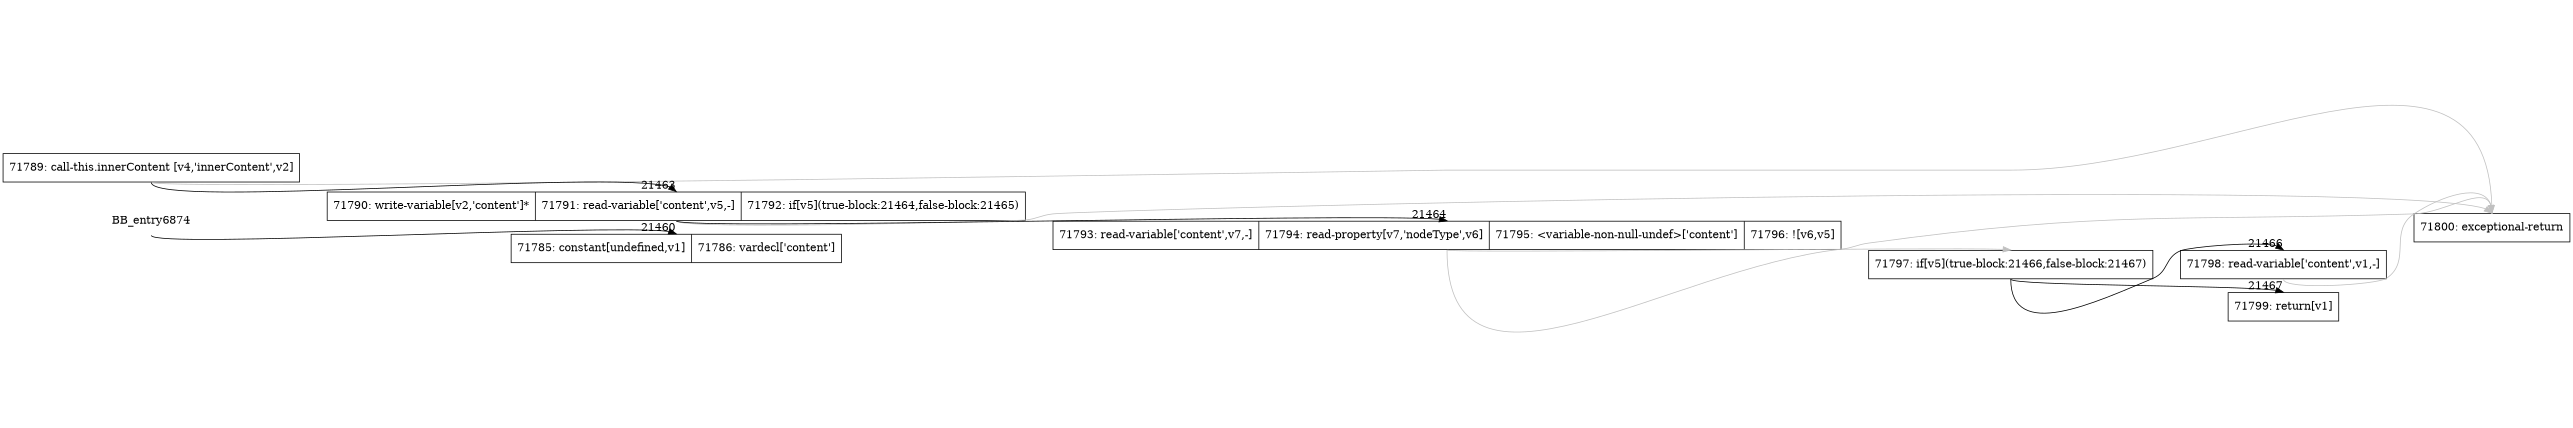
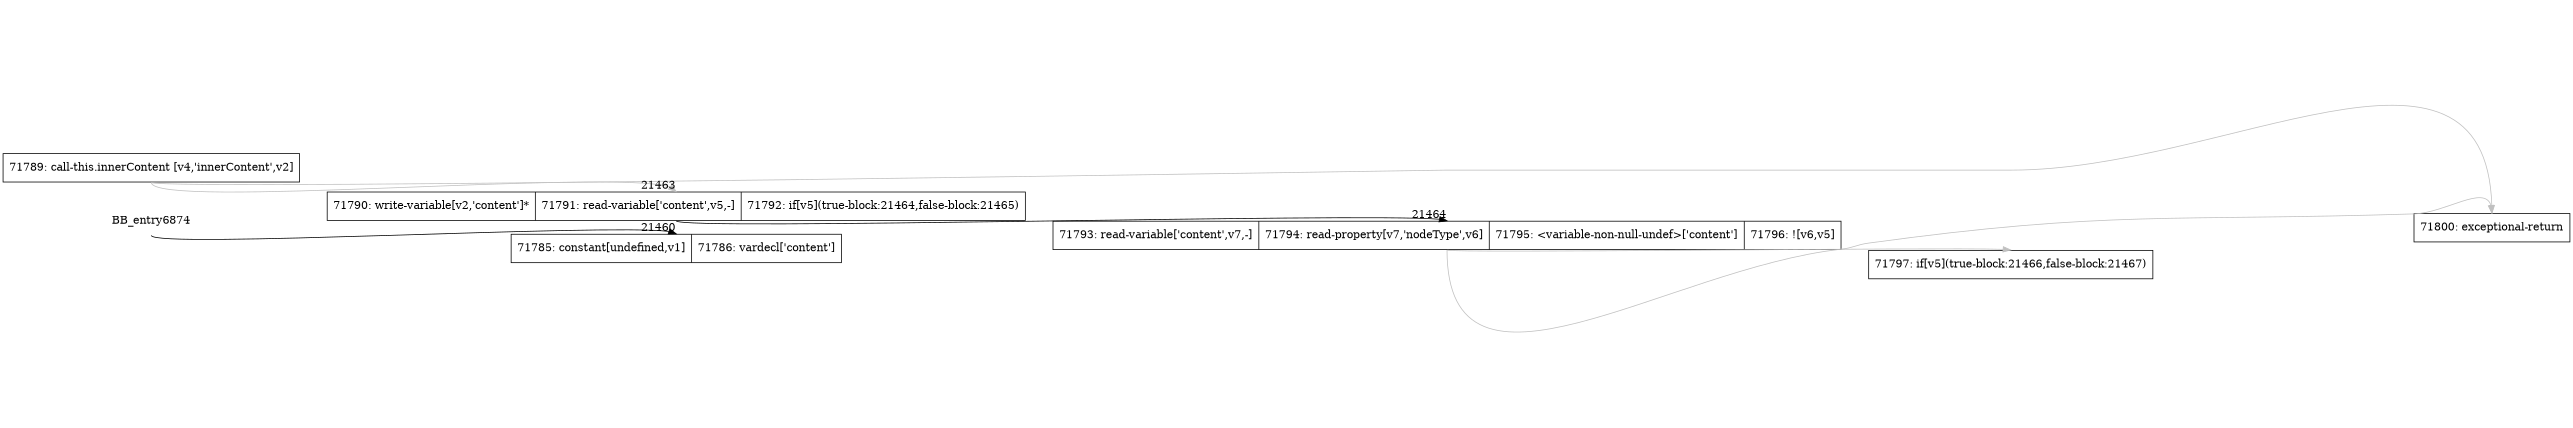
edge "71789: call-this.innerContent [v4,'innerContent',v2]" -> "71790: write-variable[v2,'content']*": color black -> gray
edge "71790: write-variable[v2,'content']*" -> "71800: exceptional-return": removed
node "71798: read-variable['content',v1,-]": removed
node "71799: return[v1]": removed
